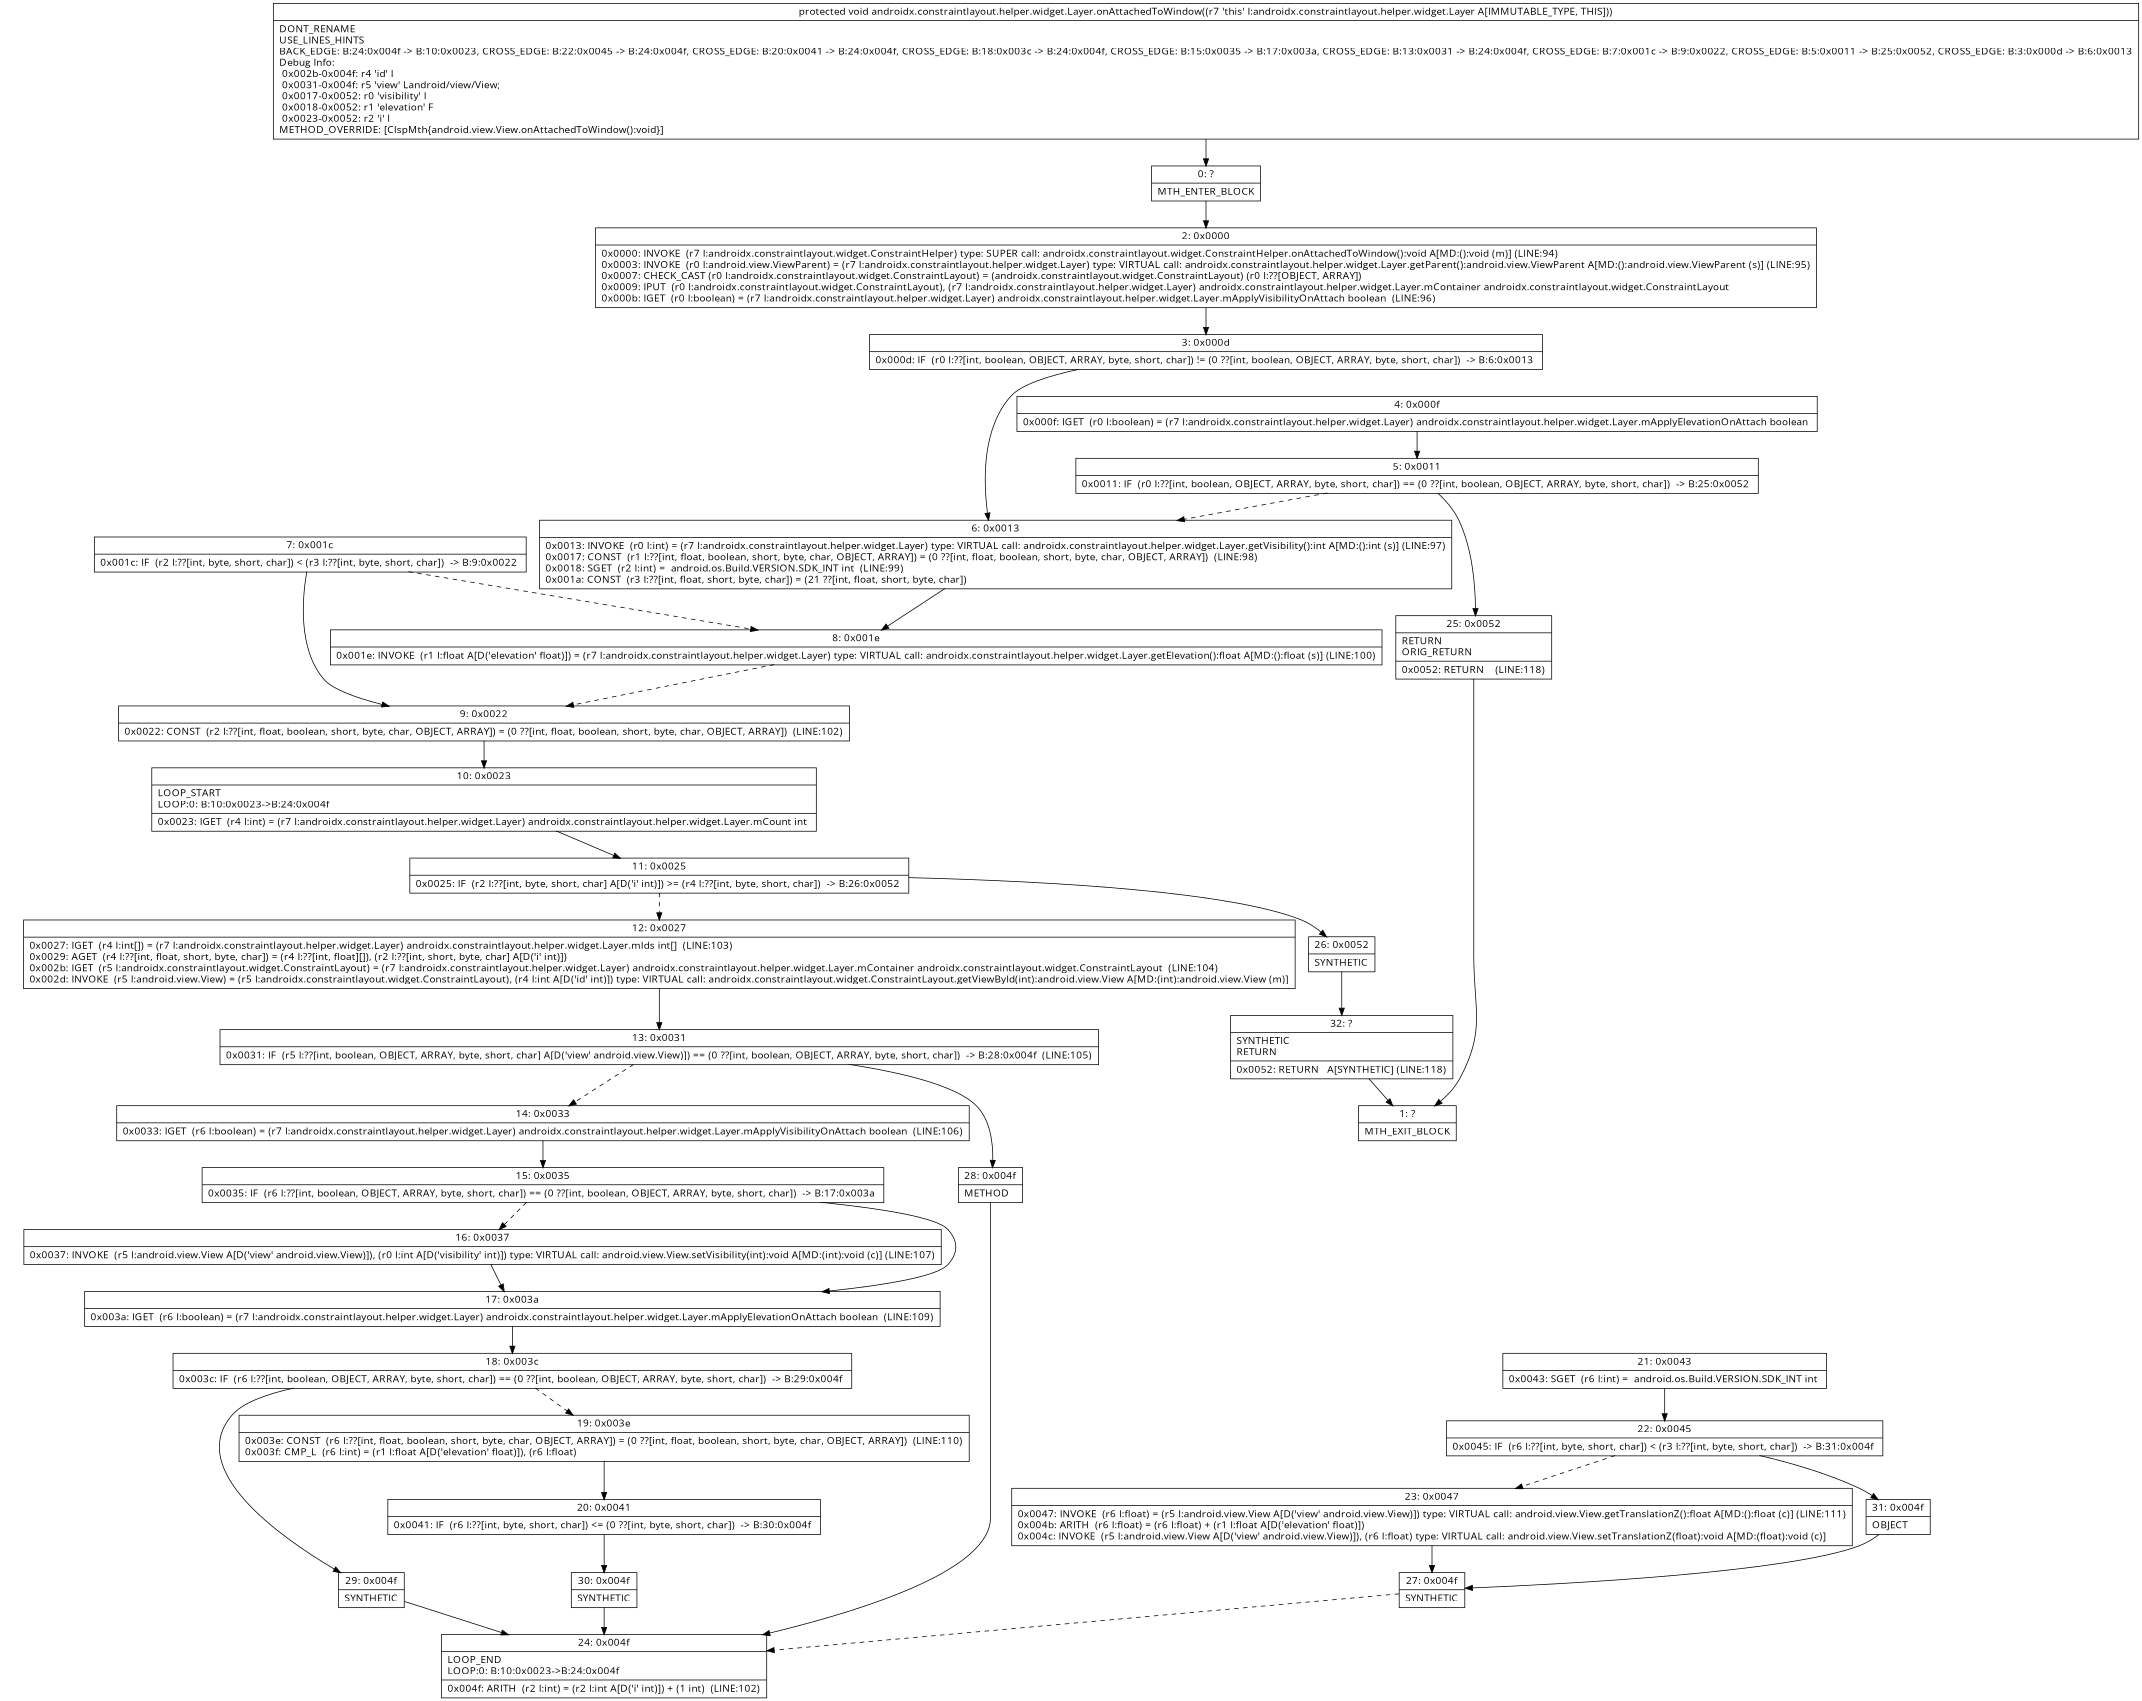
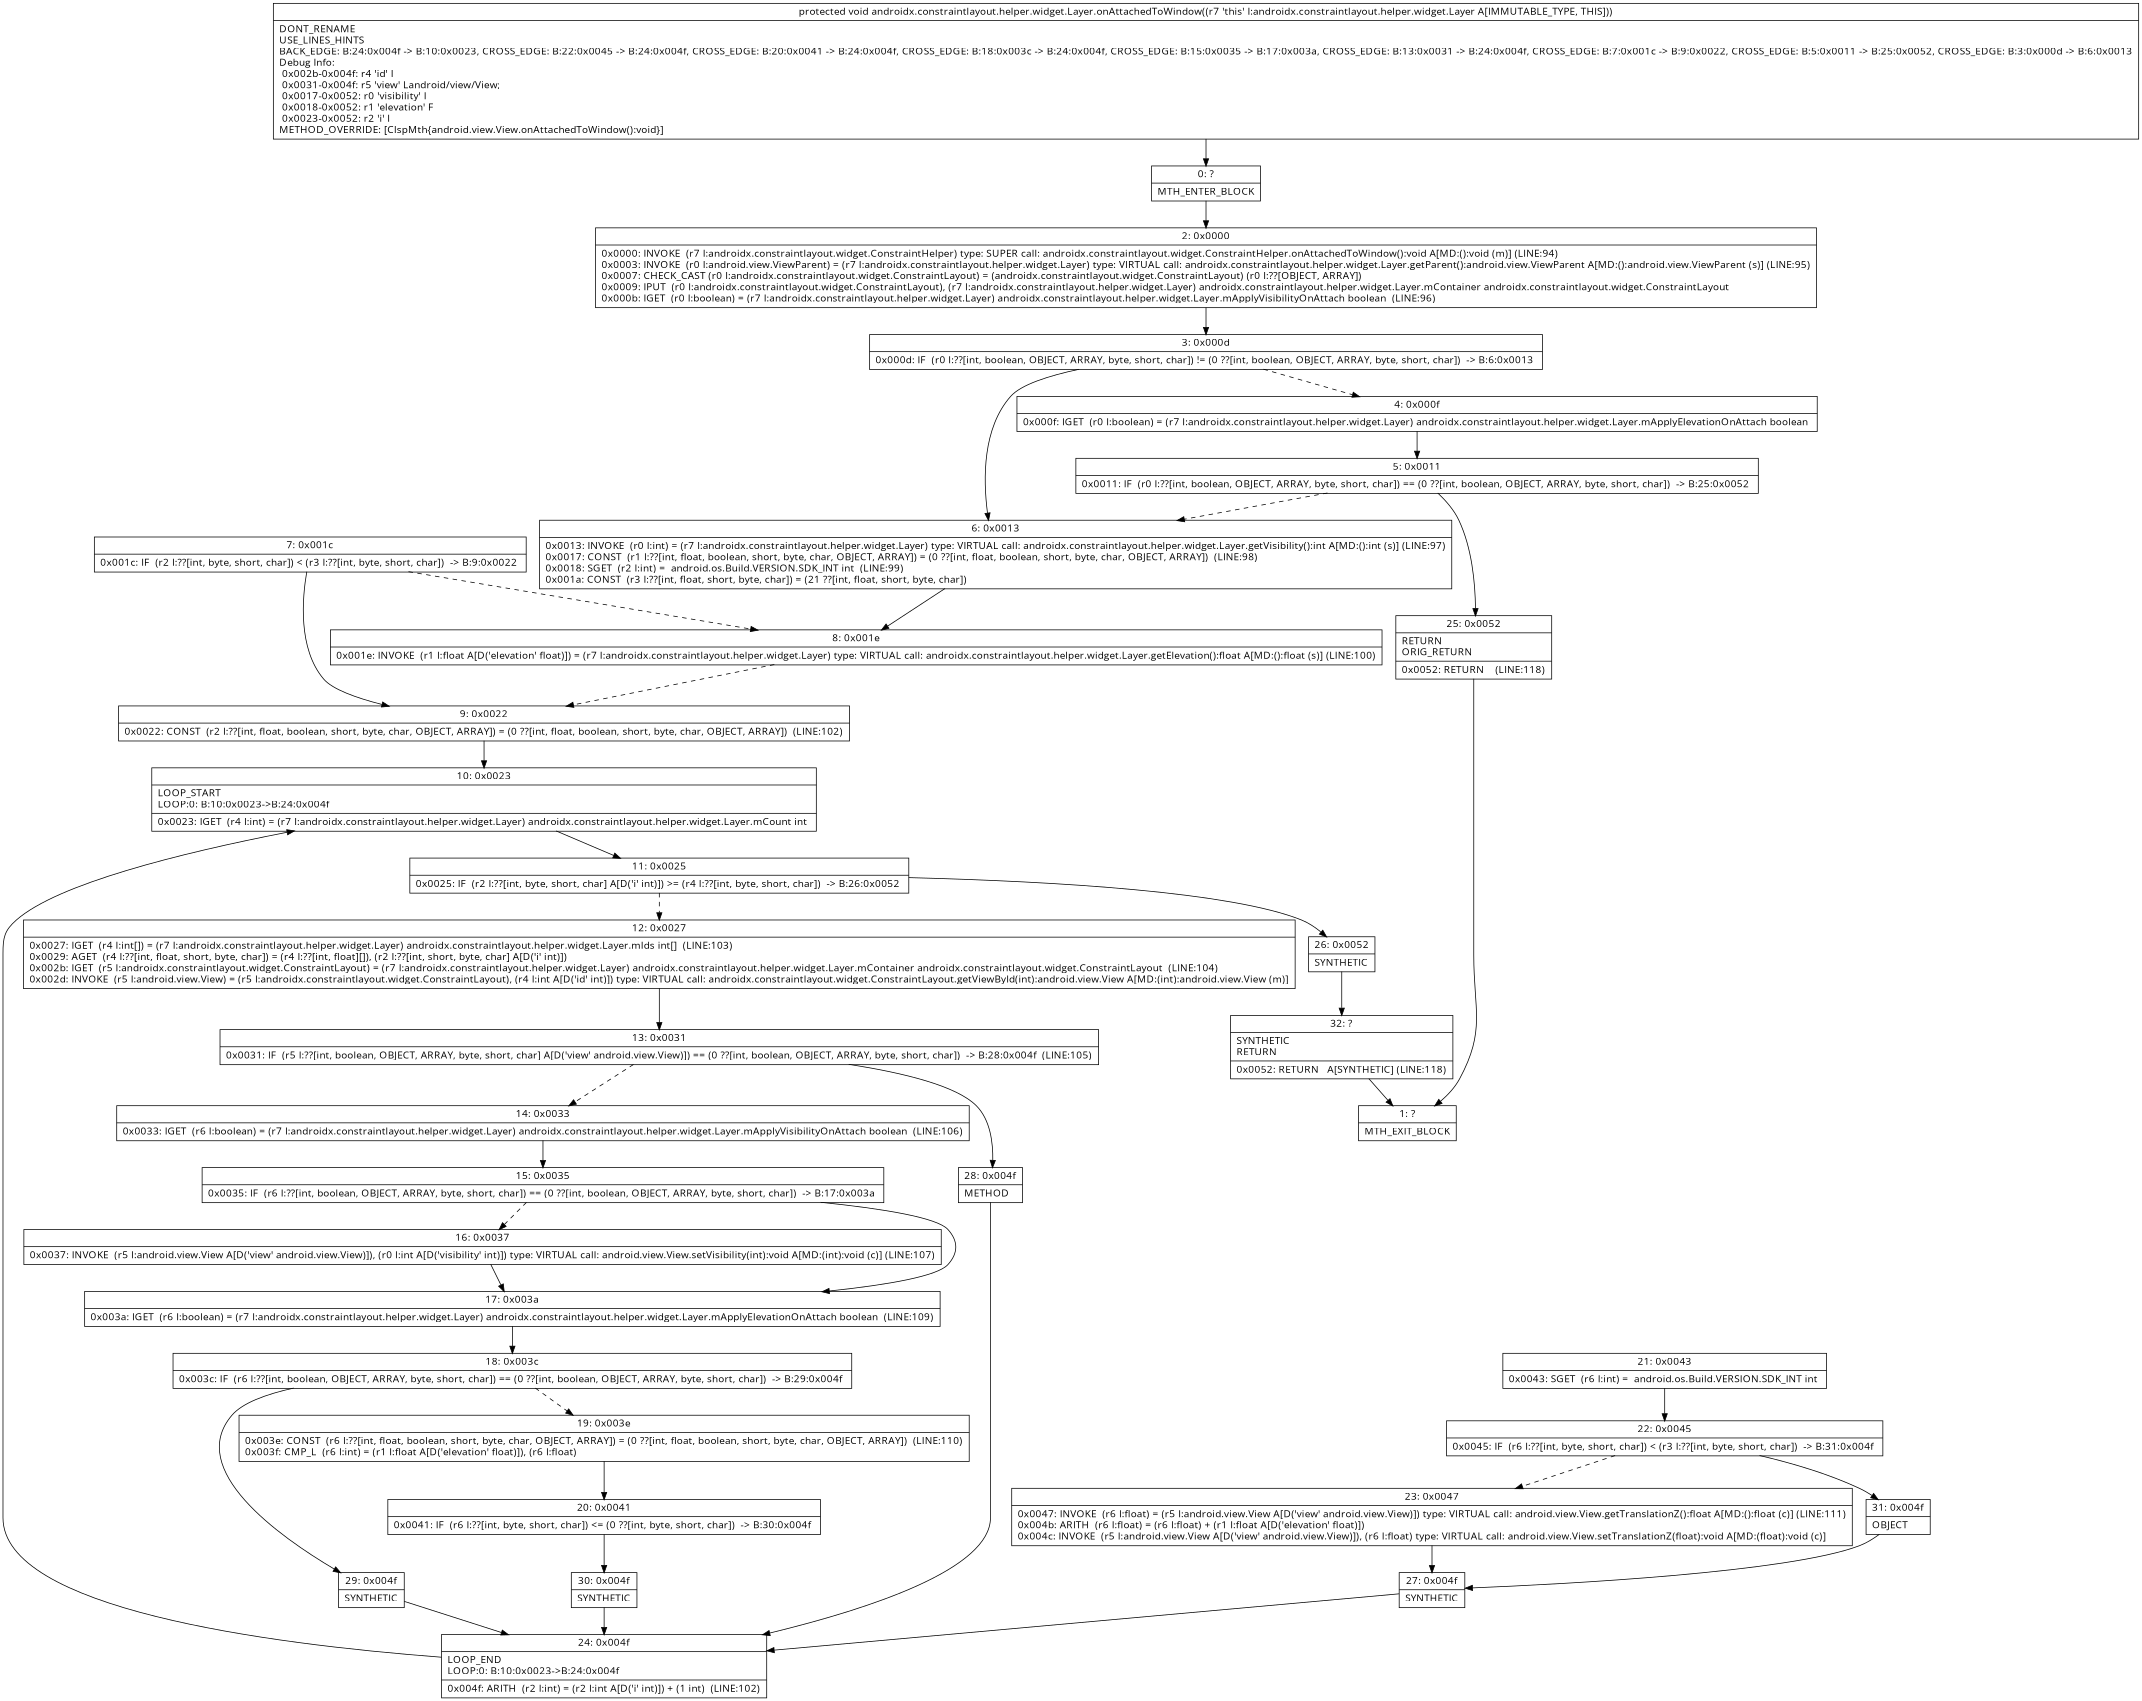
edge "3: 0x000d" -> "4: 0x000f": added
edge "24: 0x004f" -> "10: 0x0023": added
edge "27: 0x004f" -> "24: 0x004f": style dashed -> solid
